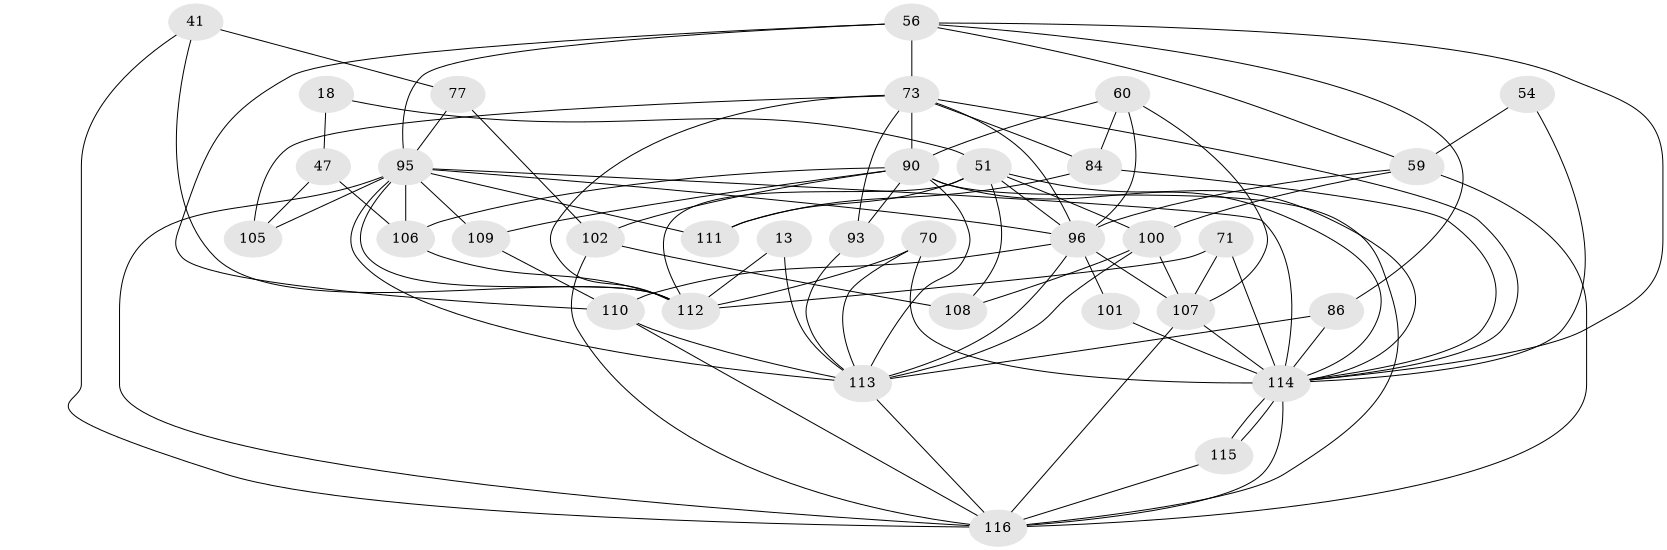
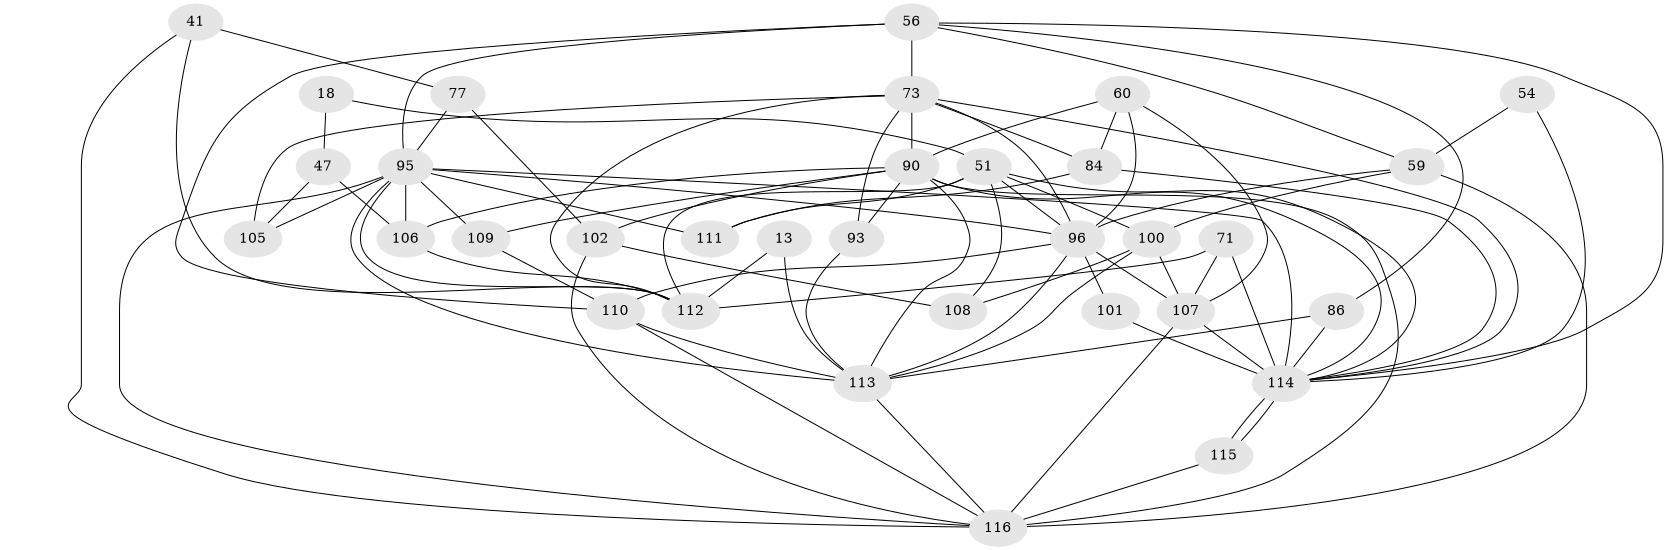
node "70": removed
edge "114" -- "116": removed
